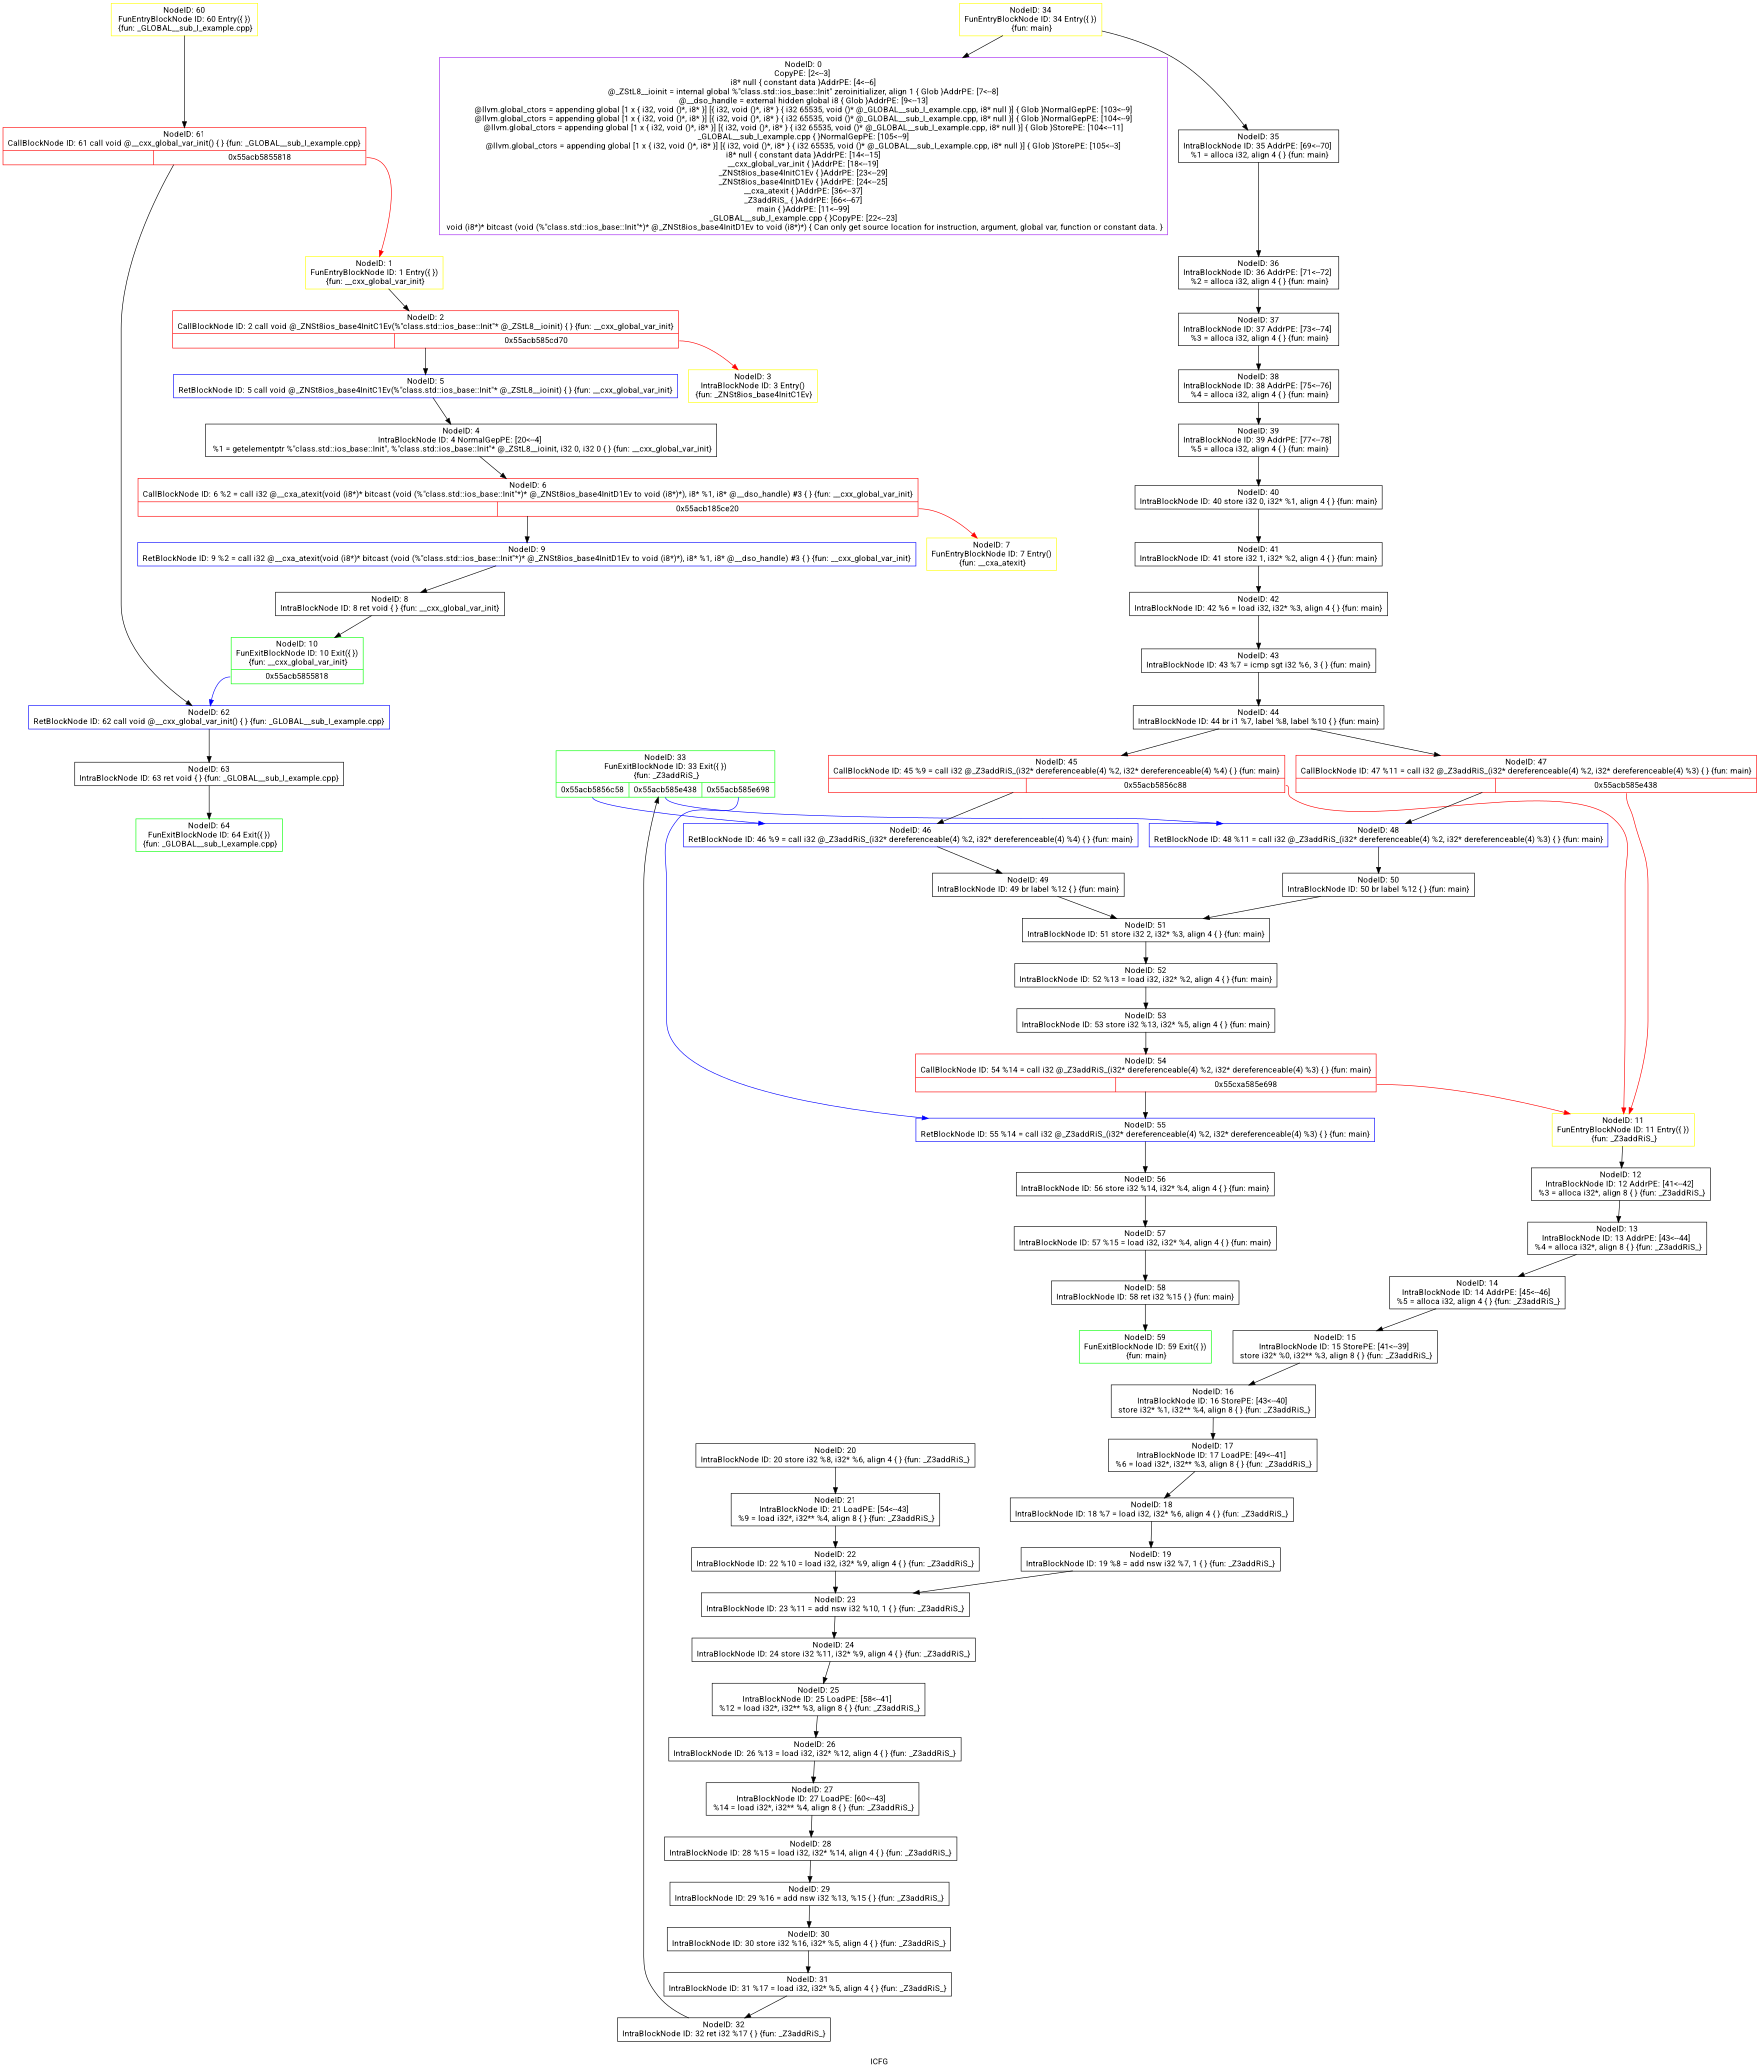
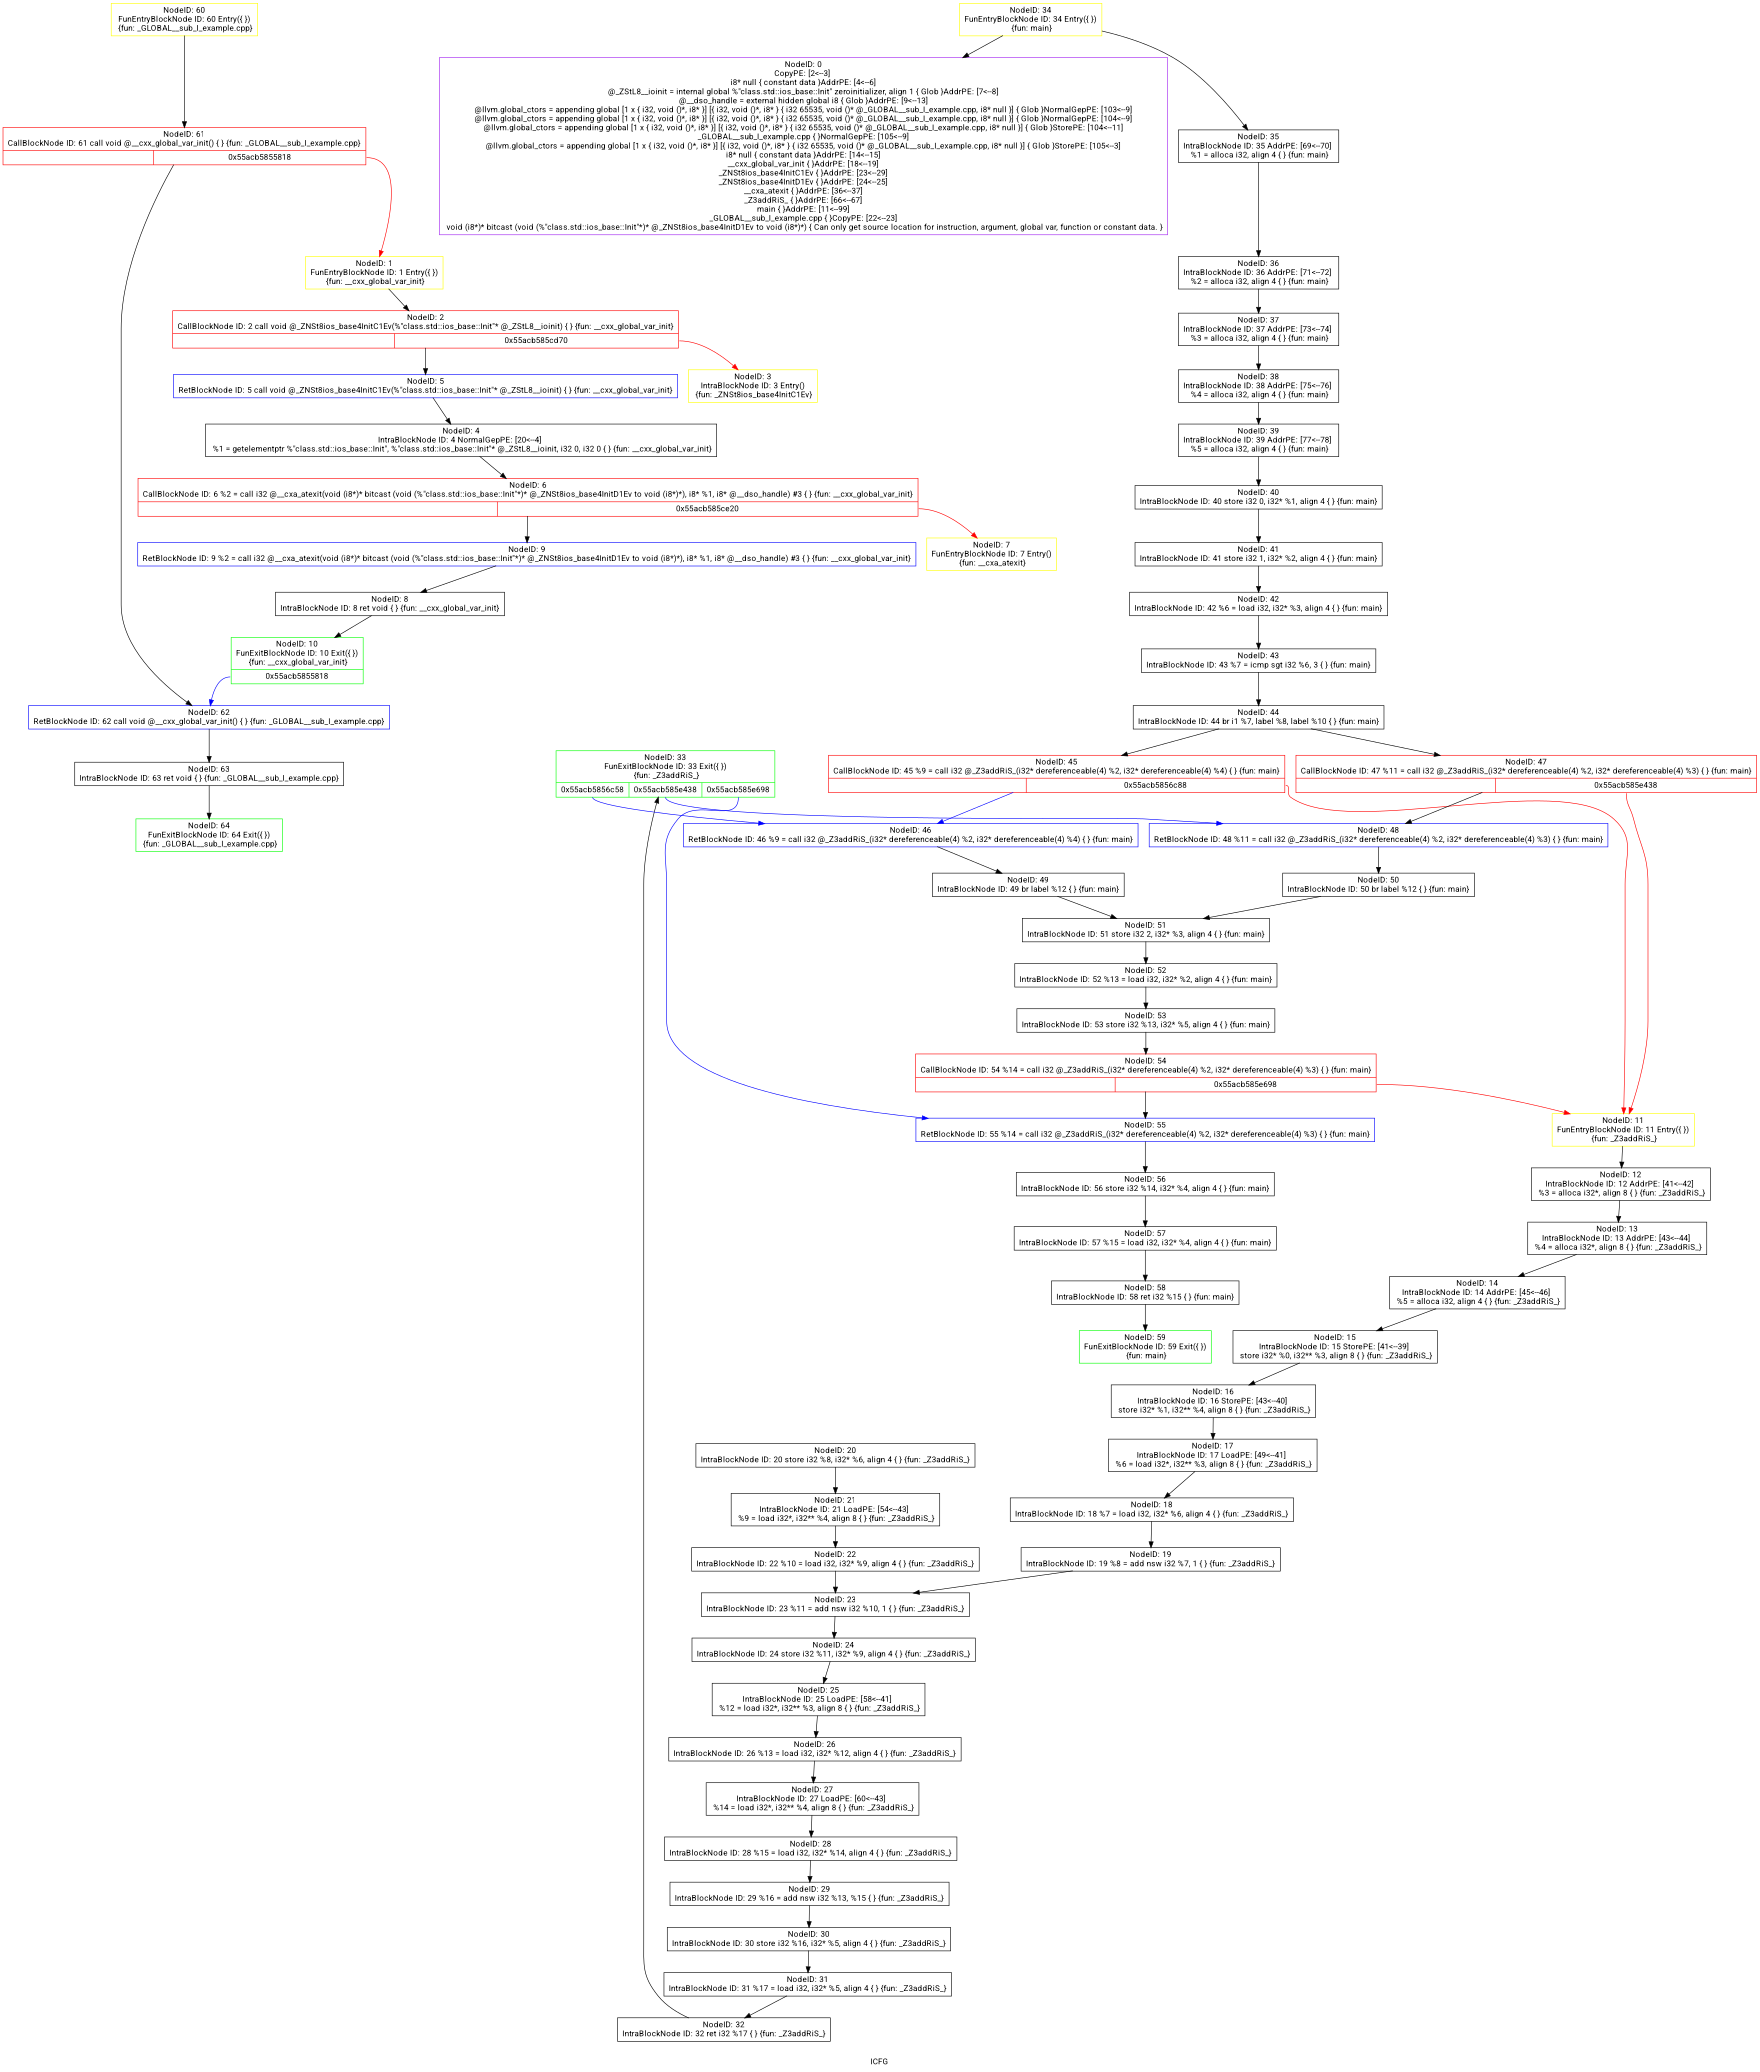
node "NodeID: 6": text "0x55acb185ce20" -> "0x55acb585ce20"
edge "NodeID: 45" -> "NodeID: 46": color black -> blue
node "NodeID: 54": text "0x55cxa585e698" -> "0x55acb585e698"
